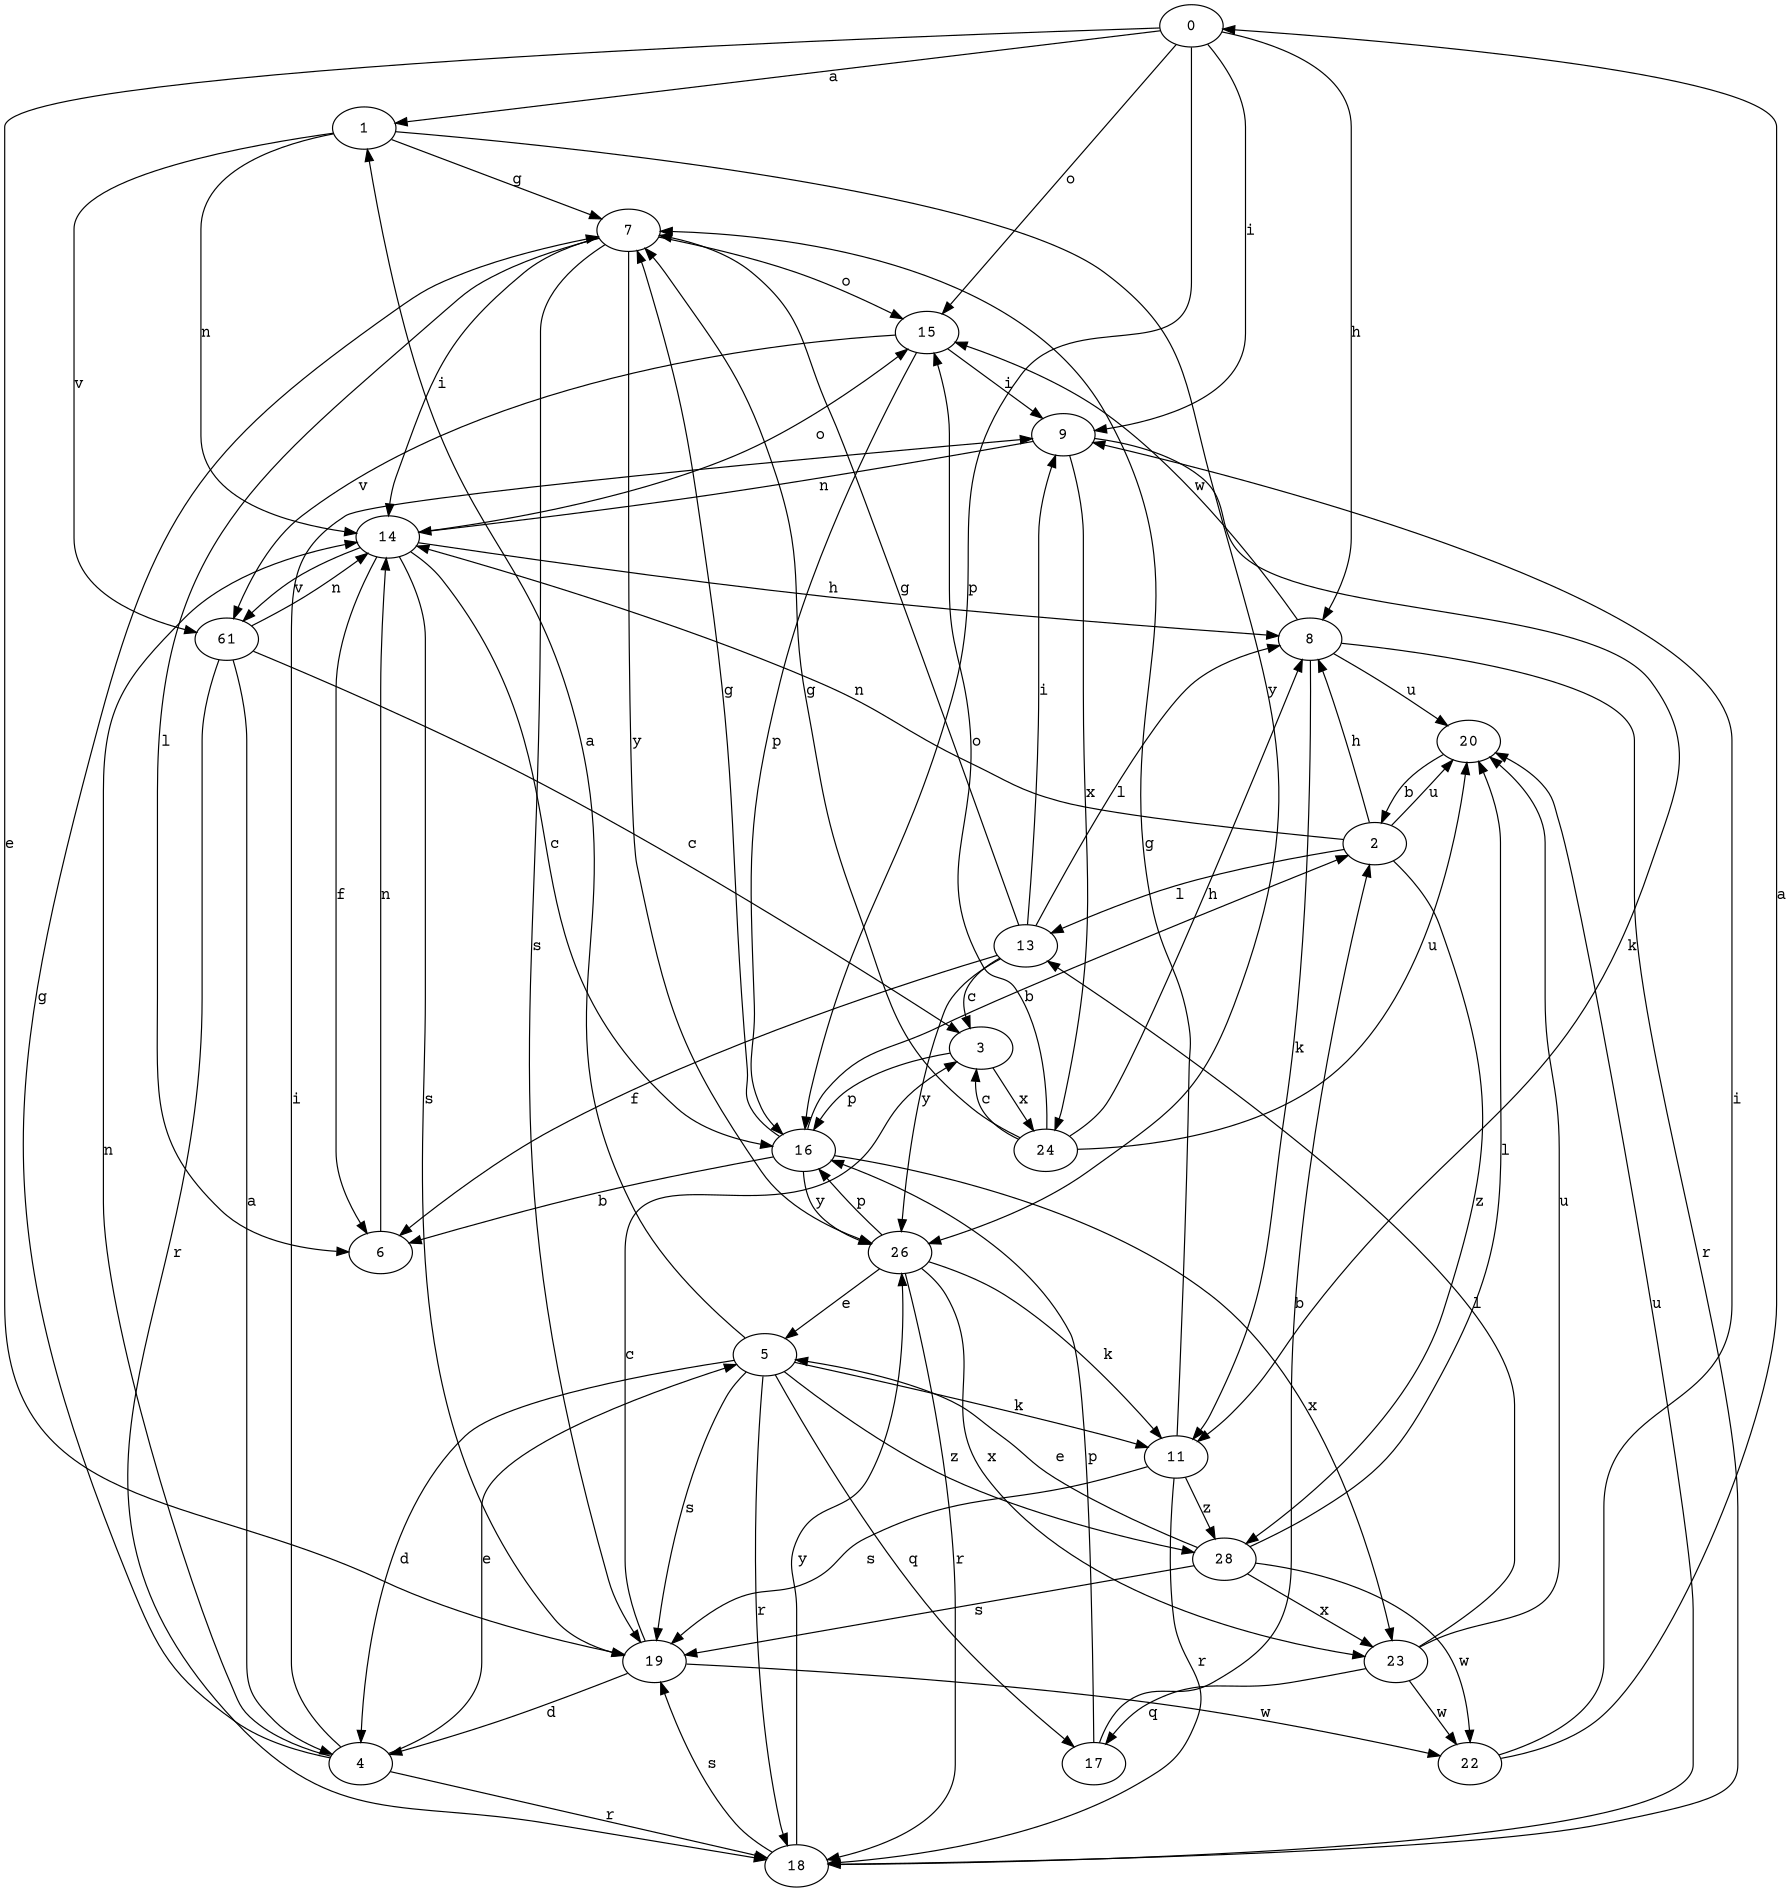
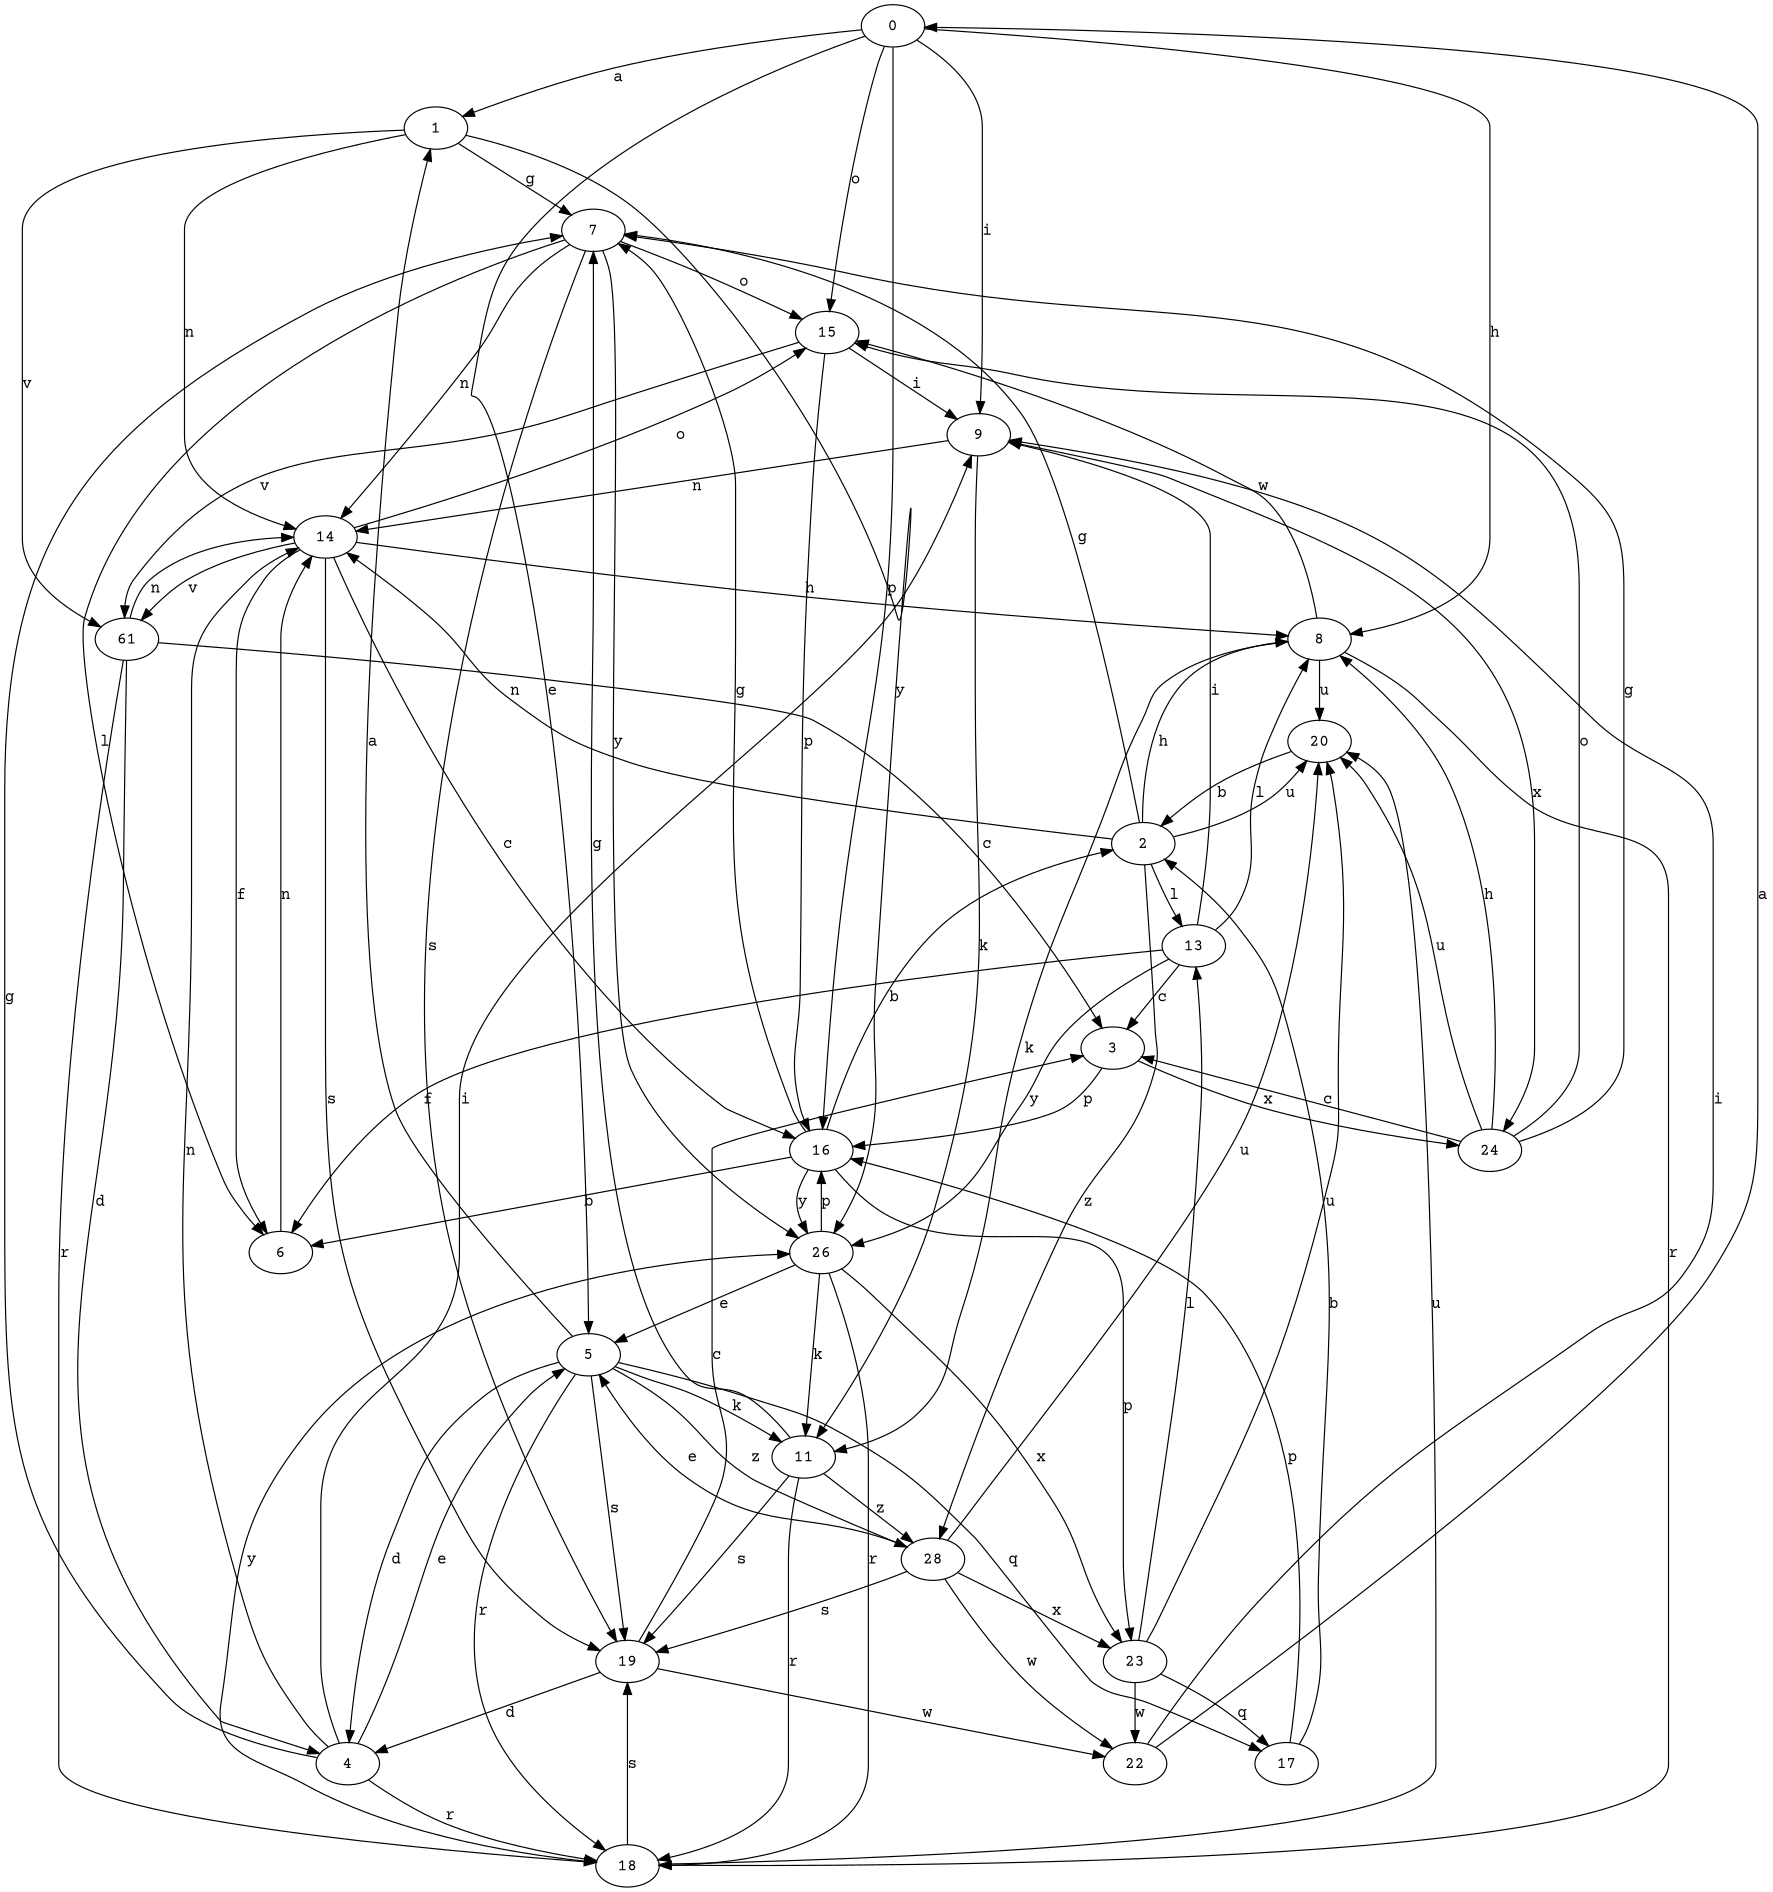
edge "7" -> "14": label "i" -> "n"
edge "0" -> "19": now "0" -> "5"
edge "13" -> "7": now "2" -> "7"
edge "28" -> "20": label "l" -> "u"
edge "61" -> "4": label "a" -> "d"
edge "16" -> "23": label "x" -> "p"
